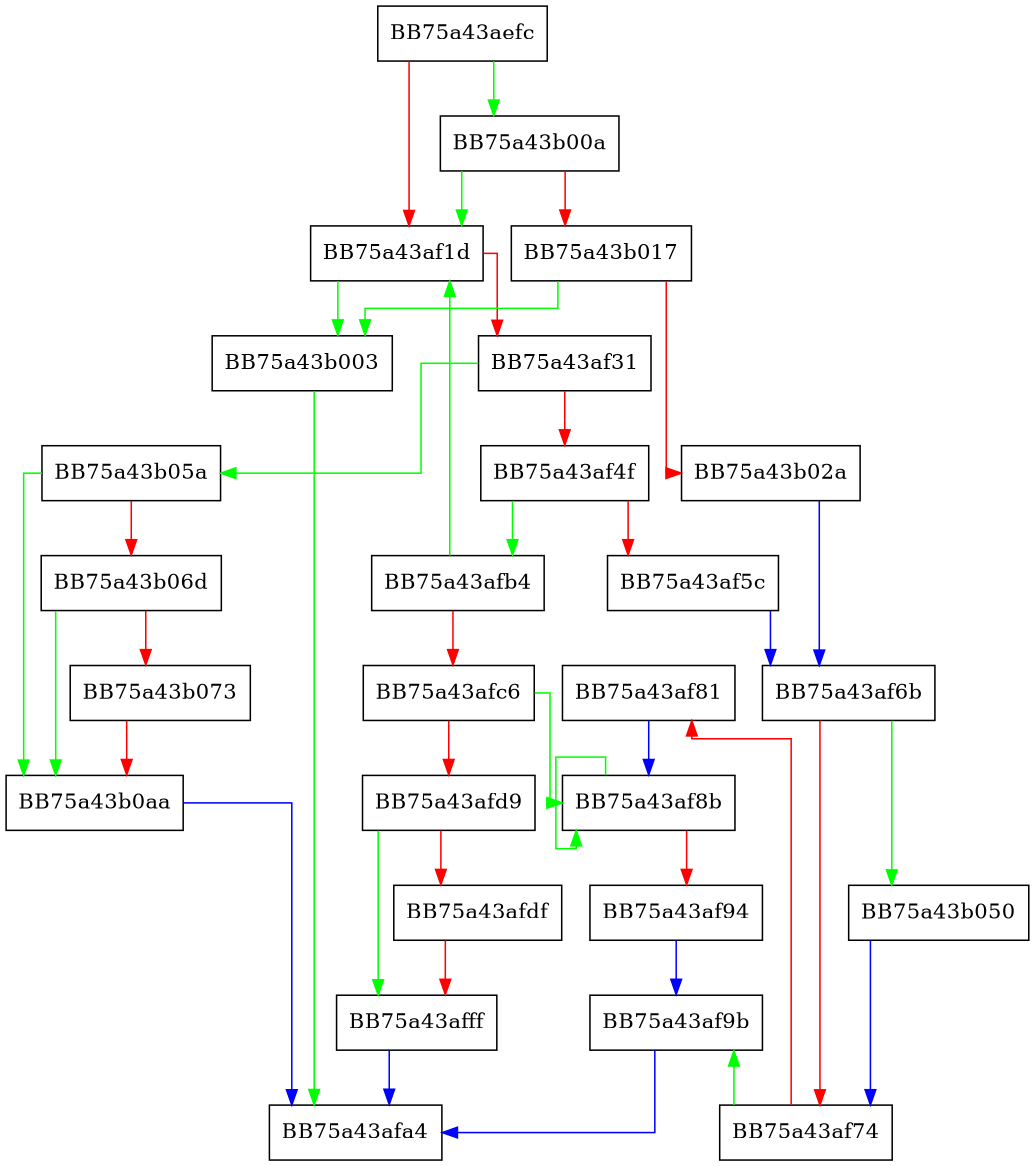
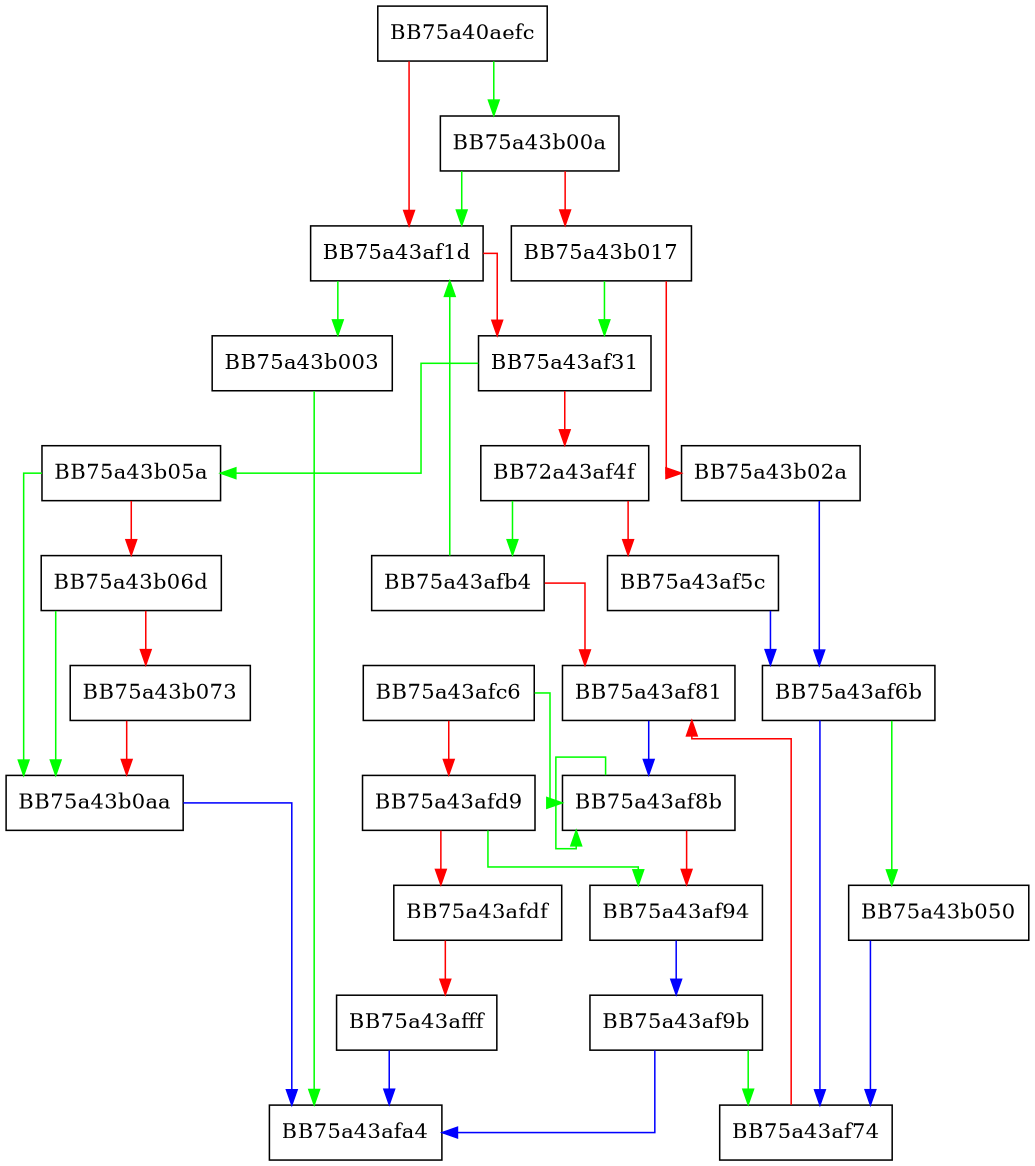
node "BB75a43aefc": label "BB75a43aefc" -> "BB75a40aefc"
edge "BB75a43b017" -> "BB75a43b003": now "BB75a43b017" -> "BB75a43af31"
node "BB75a43af4f": label "BB75a43af4f" -> "BB72a43af4f"
edge "BB75a43afb4" -> "BB75a43afc6": now "BB75a43afb4" -> "BB75a43af81"
edge "BB75a43afd9" -> "BB75a43afff": now "BB75a43afd9" -> "BB75a43af94"
edge "BB75a43af6b" -> "BB75a43af74": color red -> blue
edge "BB75a43af74" -> "BB75a43af9b": reversed
